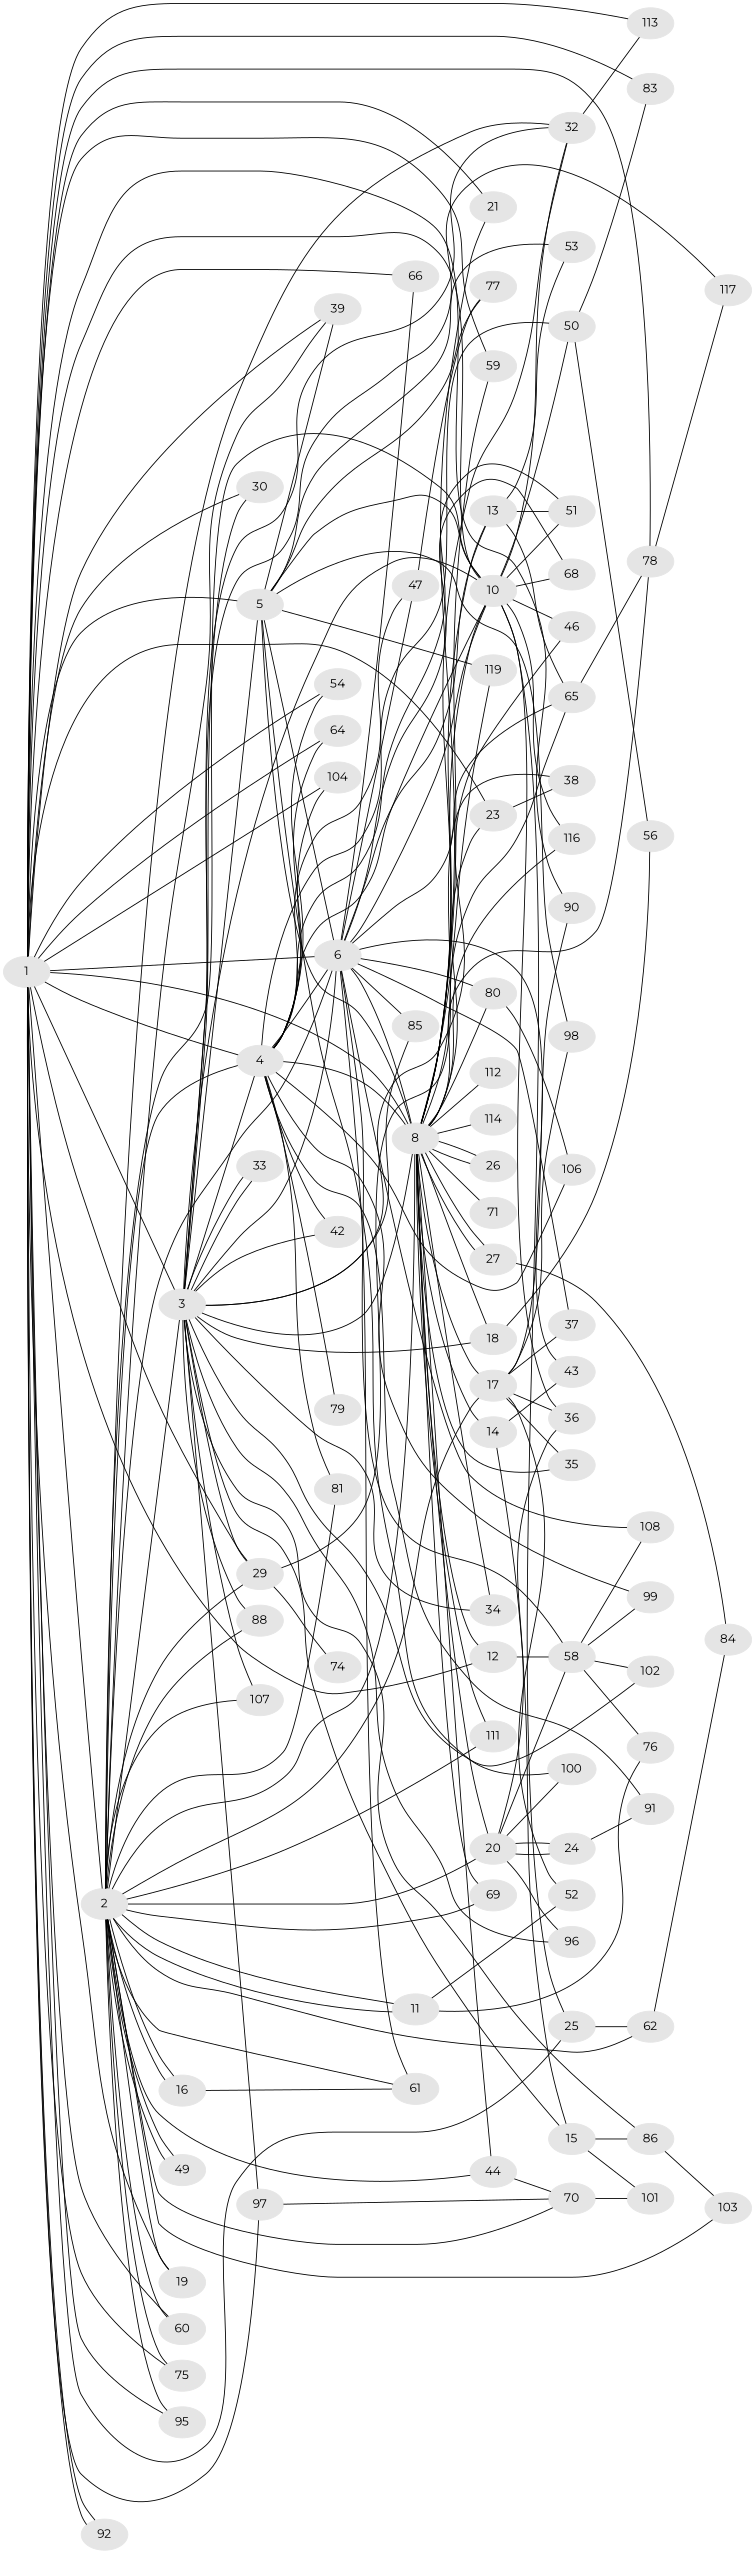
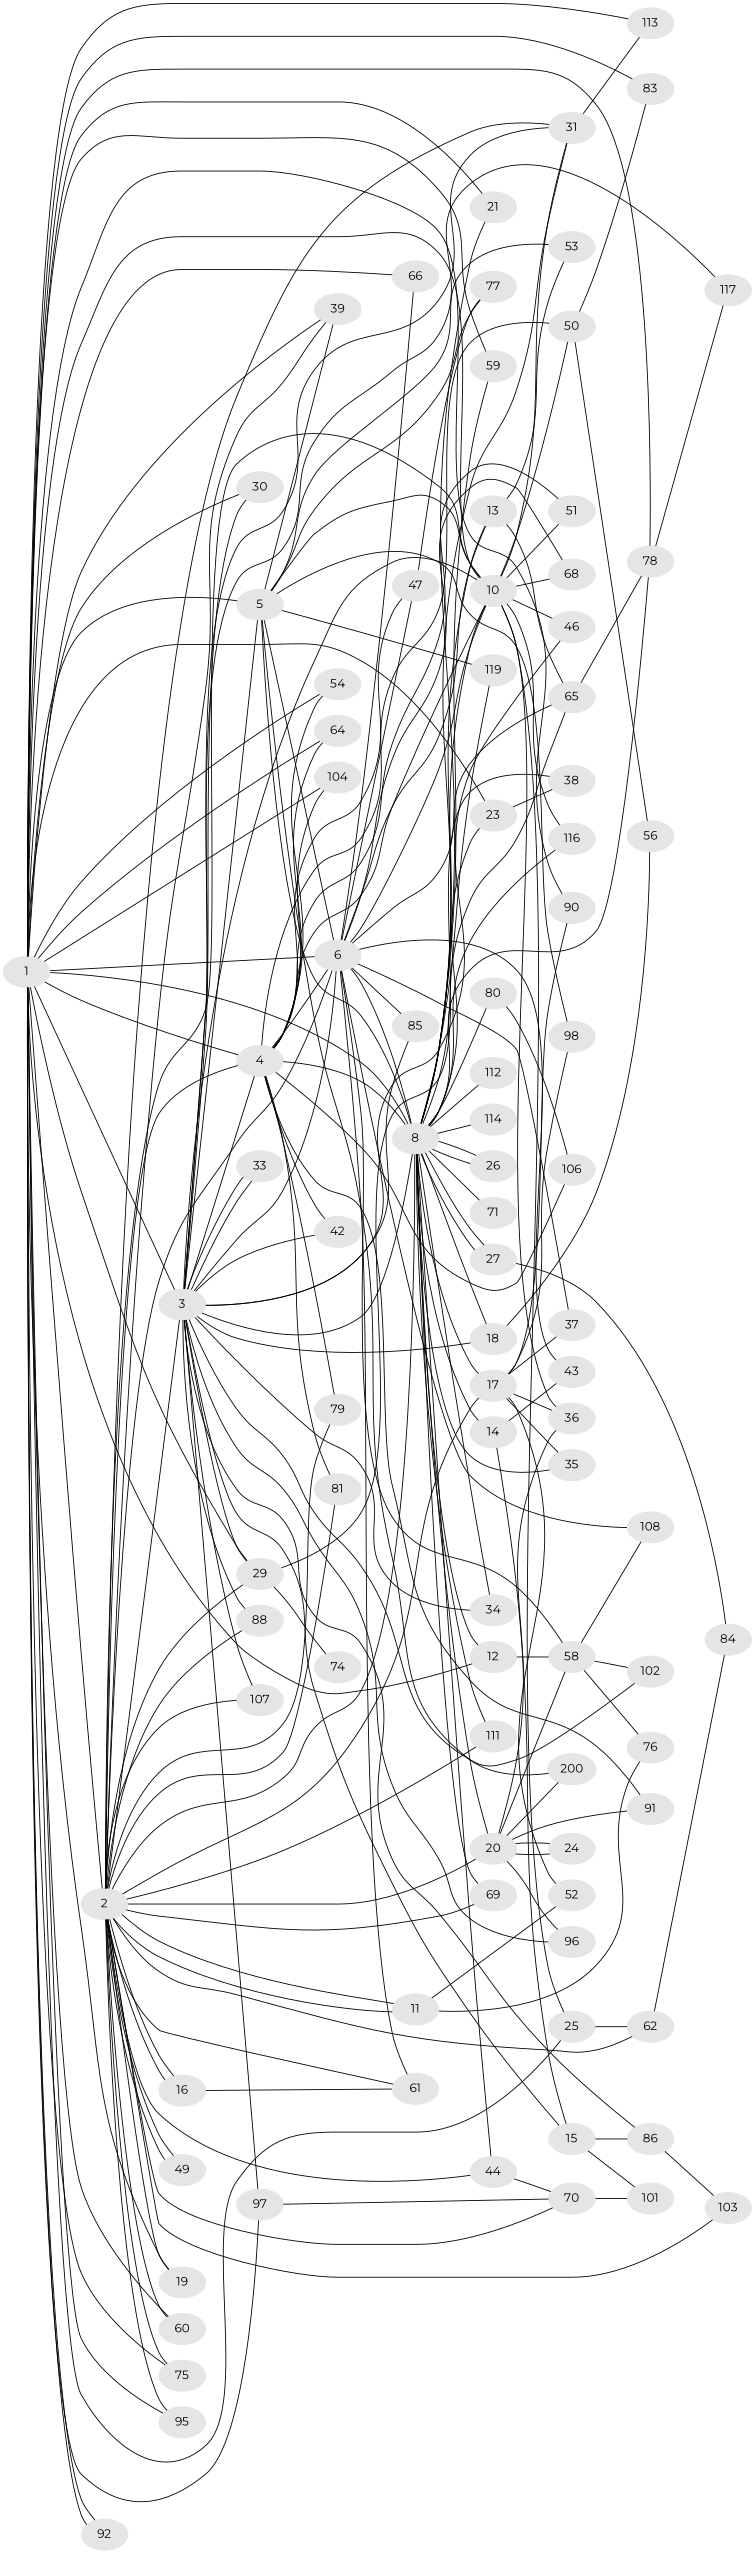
node "32": label "32" -> "31"
edge "13" -- "51": removed
edge "6" -- "80": removed
node "99": removed
edge "79" -- "2": added
node "100": label "100" -> "200"
edge "91" -- "24": now "91" -- "20"
